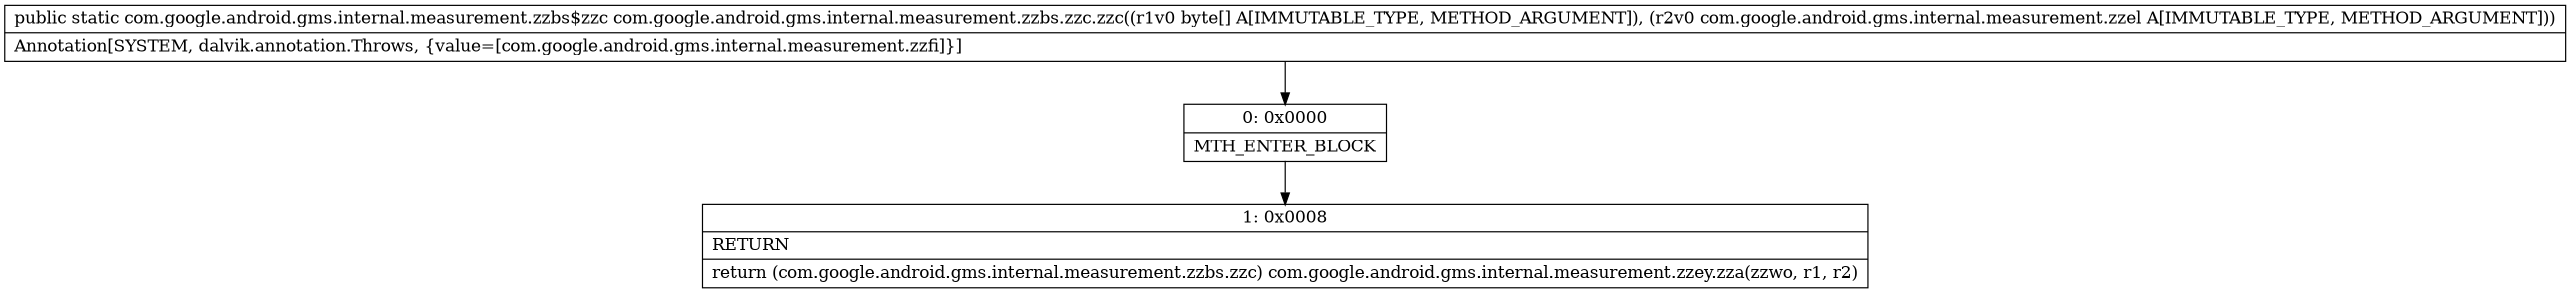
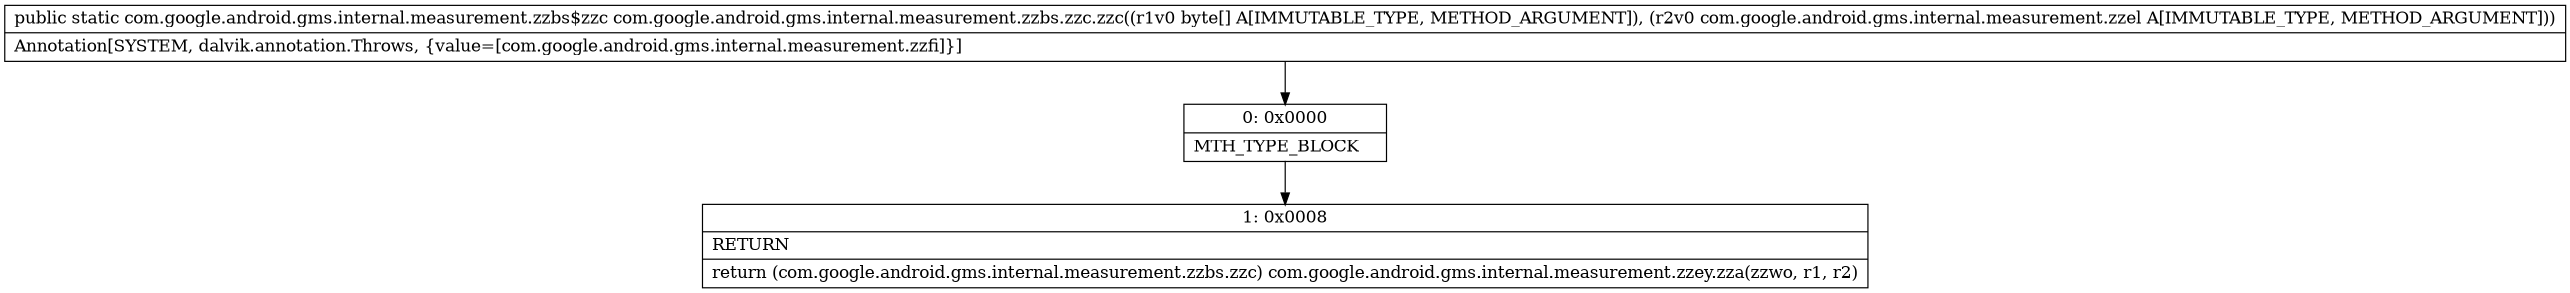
node "0: 0x0000": text "MTH_ENTER_BLOCK" -> "MTH_TYPE_BLOCK"
